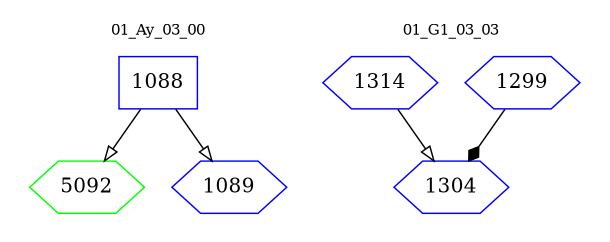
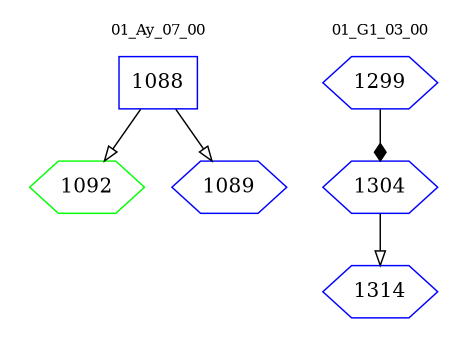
cluster "01_Ay_03_00": label "01_Ay_03_00" -> "01_Ay_07_00"
cluster "01_G1_03_03": label "01_G1_03_03" -> "01_G1_03_00"
edge "1314" -> "1304": reversed
node "5092": label "5092" -> "1092"
